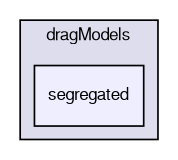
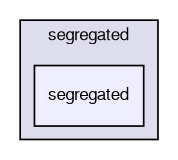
cluster "dragModels": label "dragModels" -> "segregated"
